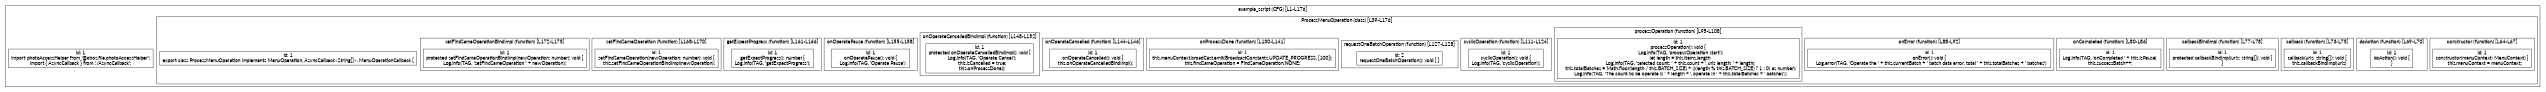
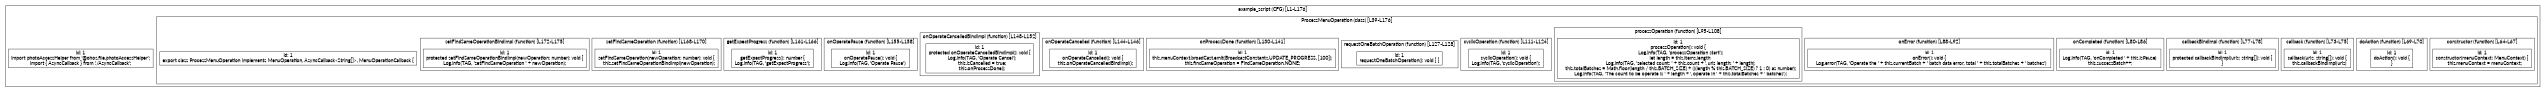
node "id: 2 requestOneBatchOperation(): void { }": label "id: 2 requestOneBatchOperation(): void { }" -> "id: 1 requestOneBatchOperation(): void { }"
